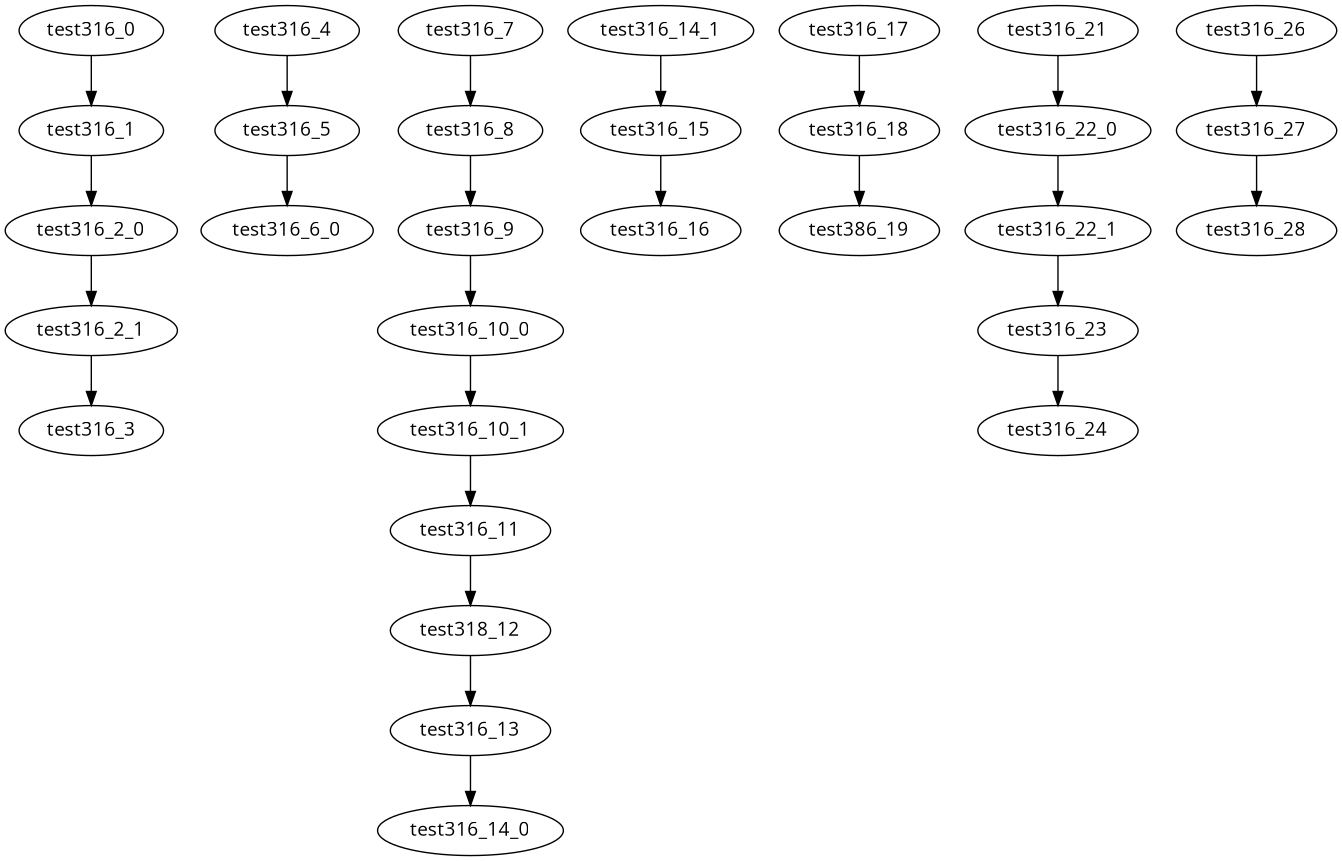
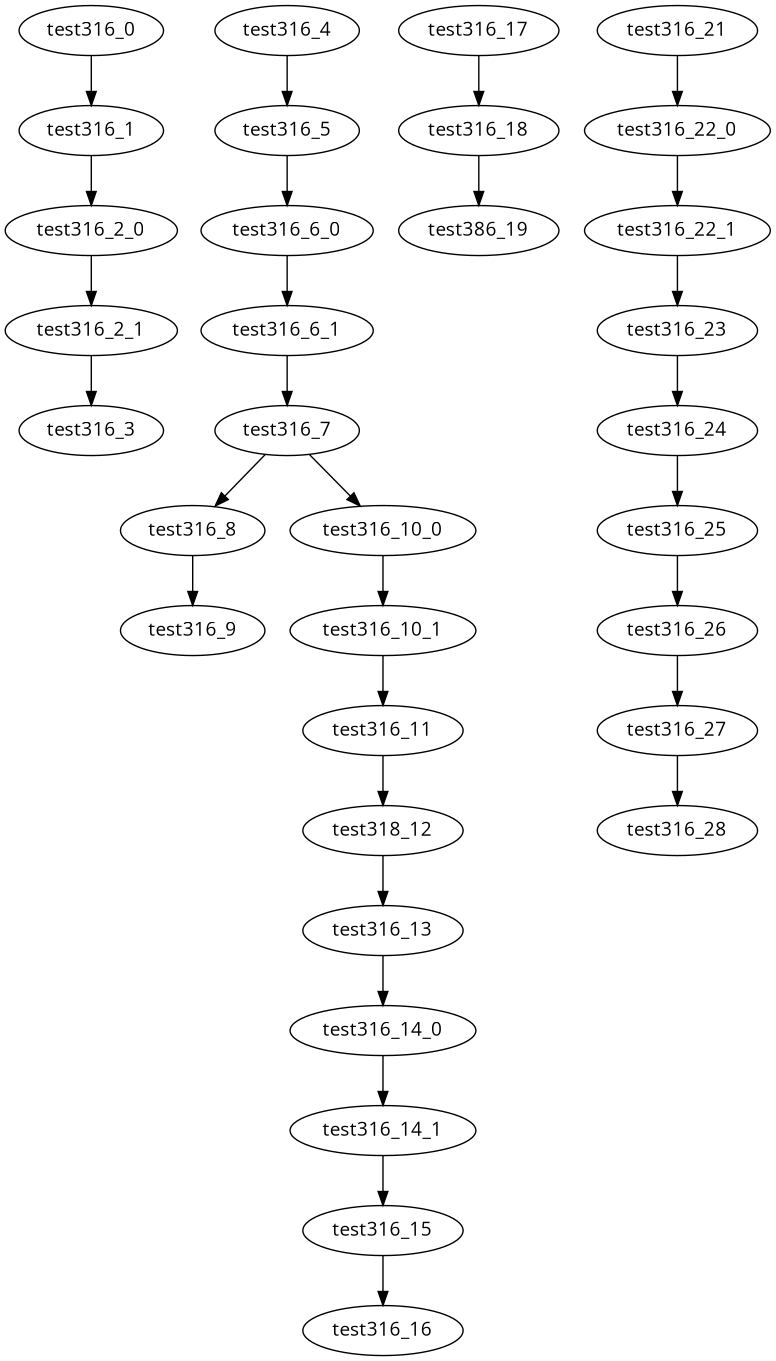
edge "test316_9" -> "test316_10_0": now "test316_7" -> "test316_10_0"
node "test316_6_1": added
node "test316_25": added
edge "test316_14_0" -> "test316_14_1": added
